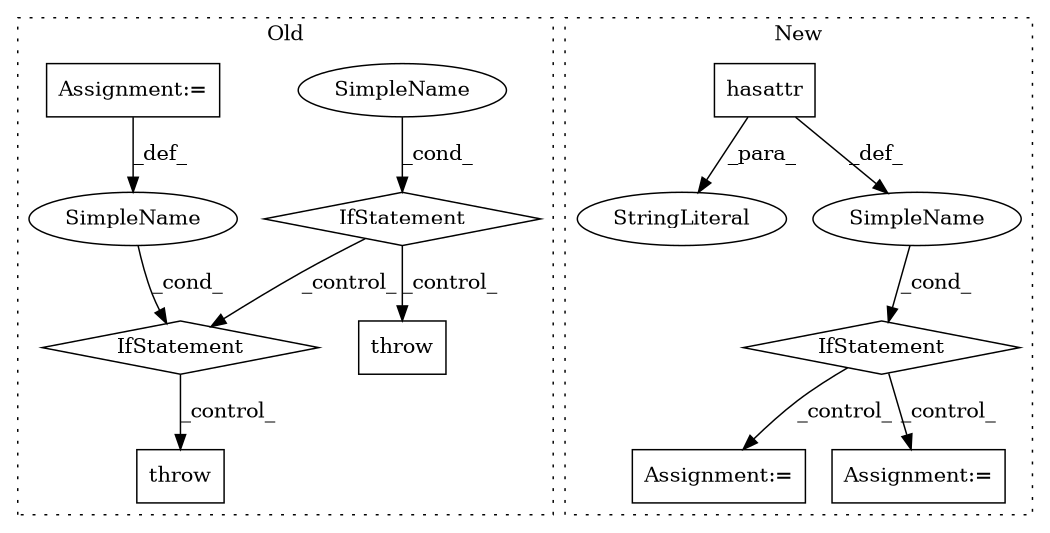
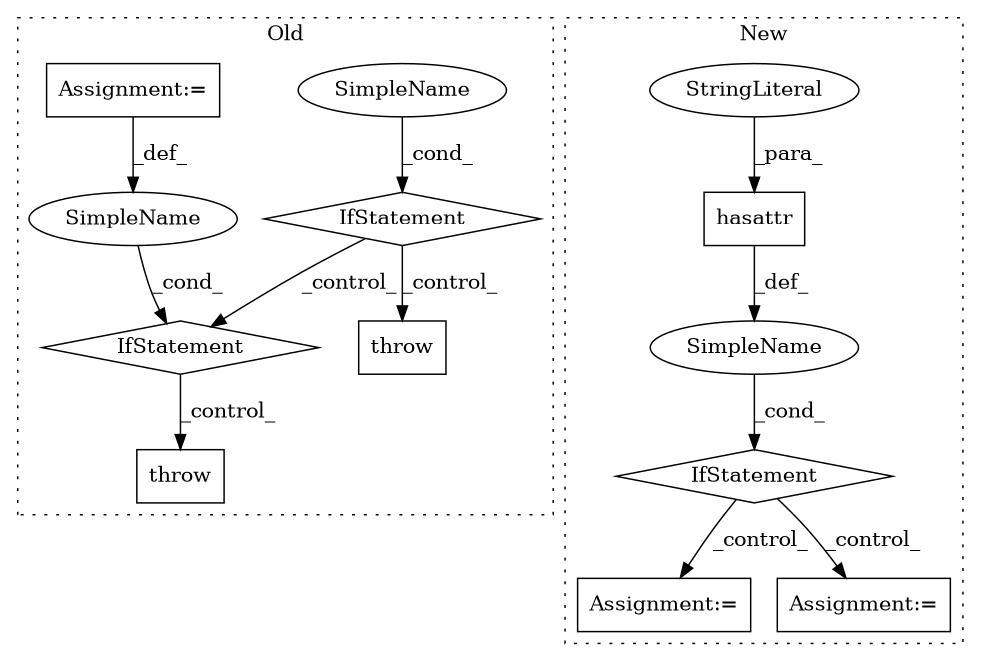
edge "hasattr" -> "StringLiteral": reversed
